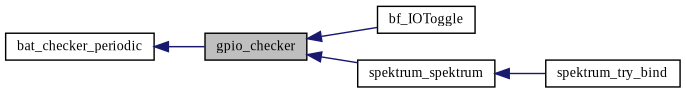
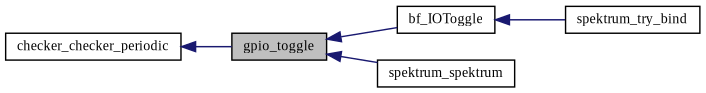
node "bat_checker_periodic": label "bat_checker_periodic" -> "checker_checker_periodic"
node "gpio_checker": label "gpio_checker" -> "gpio_toggle"
edge "spektrum_try_bind" -> "spektrum_spektrum": now "spektrum_try_bind" -> "bf_IOToggle"
